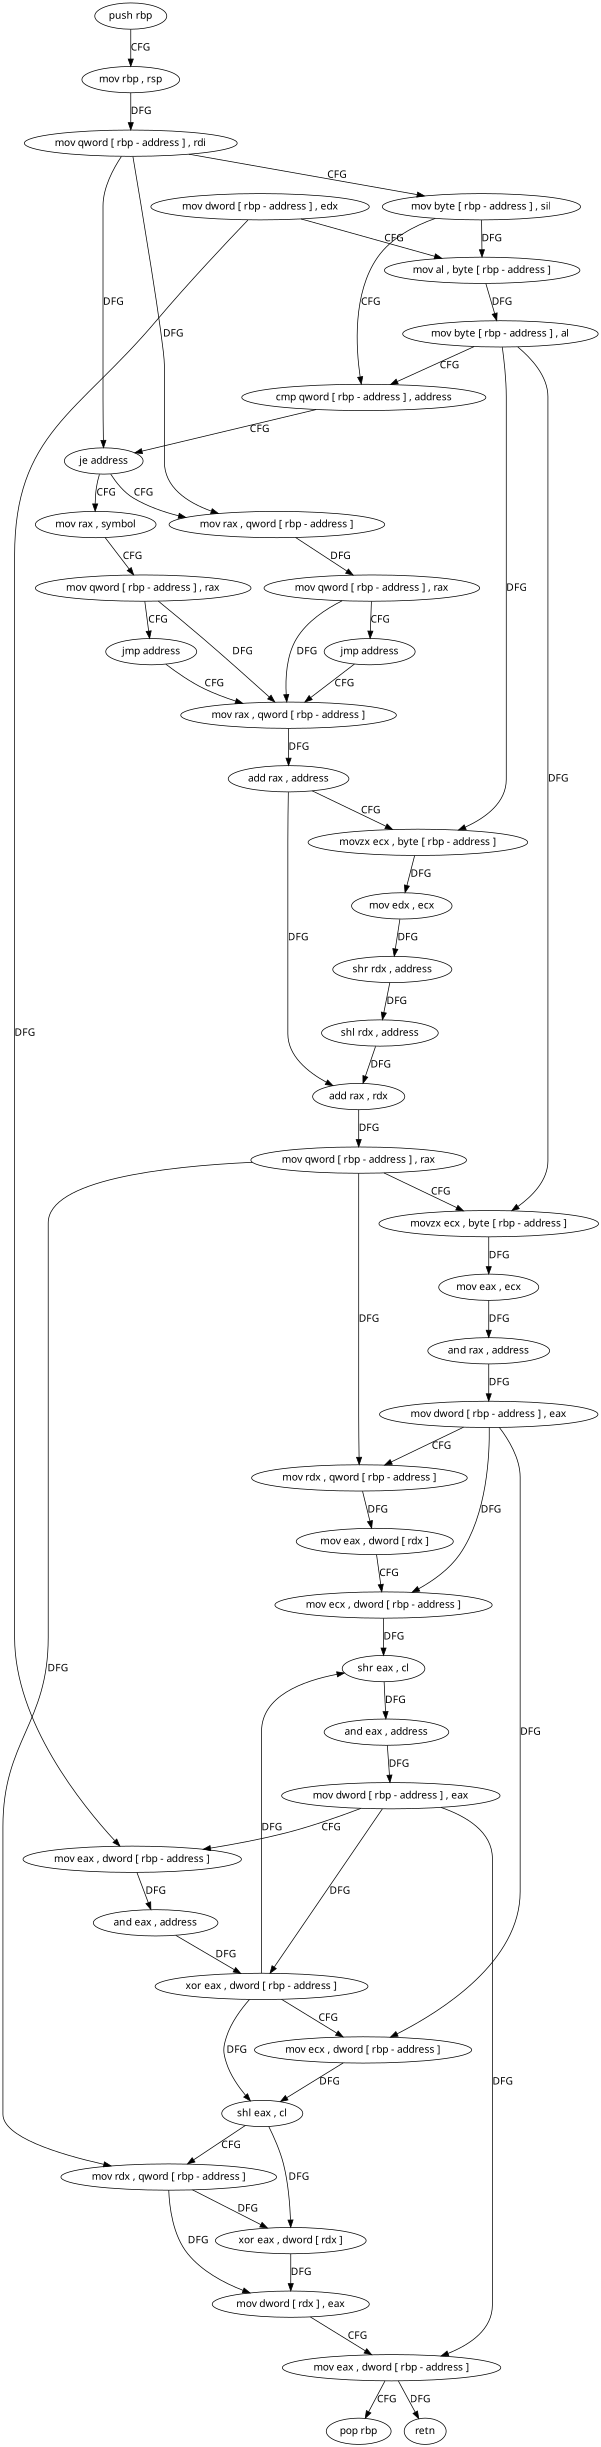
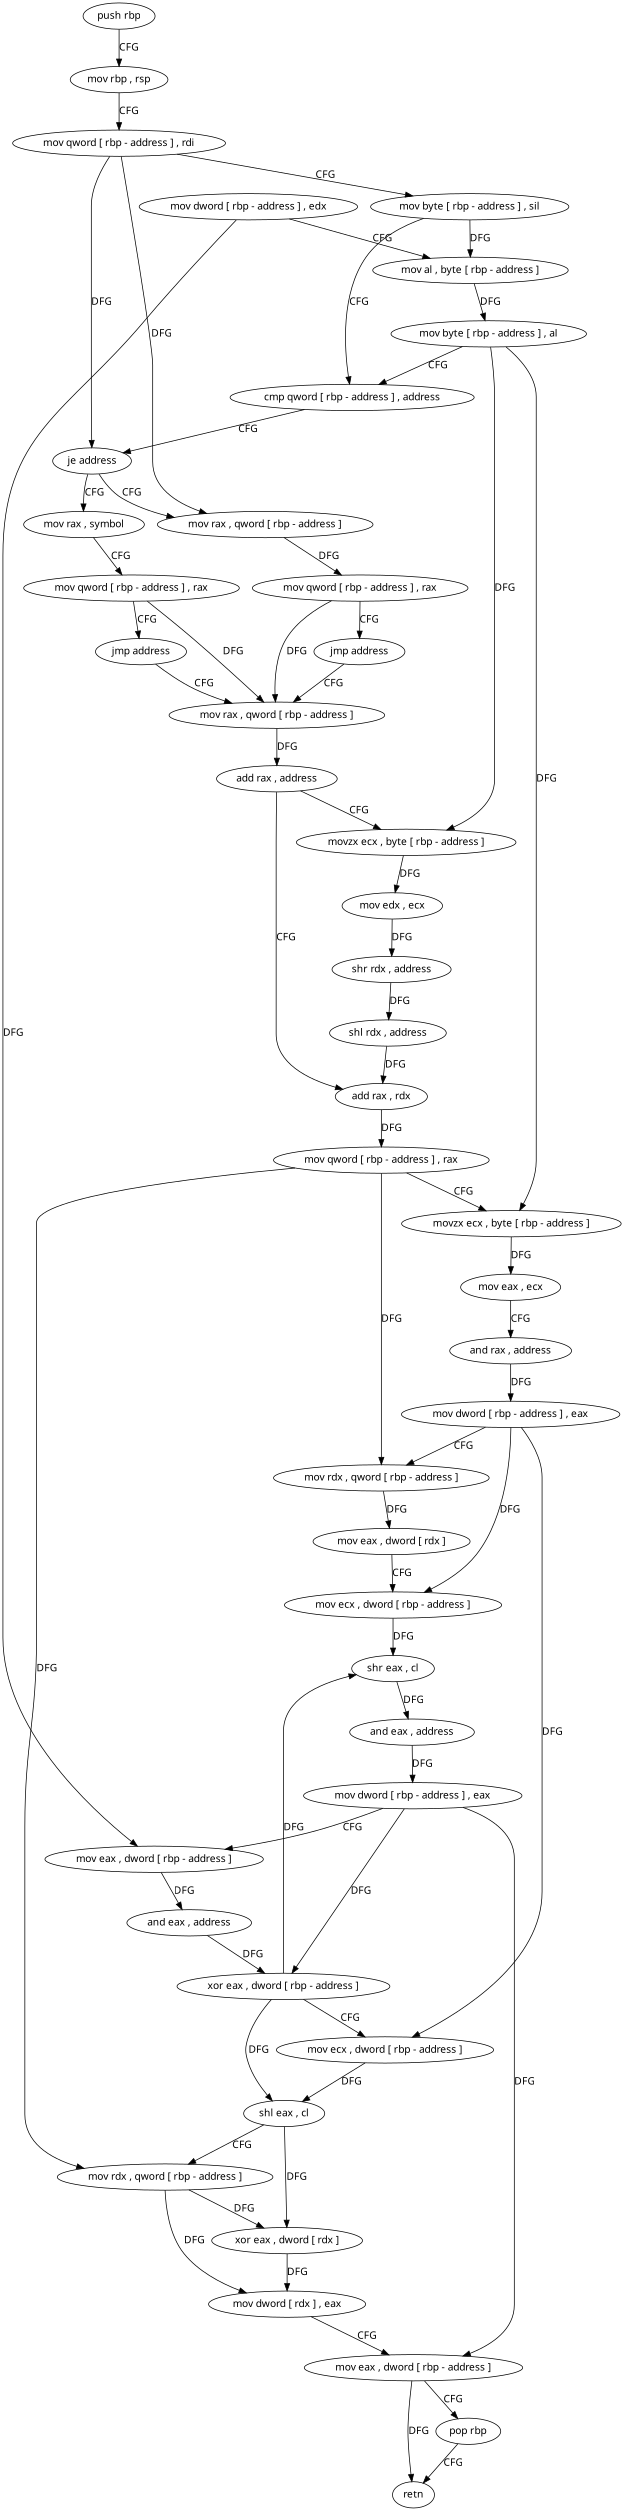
edge "mov rbp , rsp" -> "mov qword [ rbp - address ] , rdi": label "DFG" -> "CFG"
edge "add rax , address" -> "add rax , rdx": label "DFG" -> "CFG"
edge "mov eax , ecx" -> "and rax , address": label "DFG" -> "CFG"
edge "pop rbp" -> "retn": added, label "CFG"
